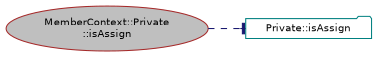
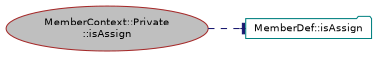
node "Private::isAssign": label "Private::isAssign" -> "MemberDef::isAssign"
